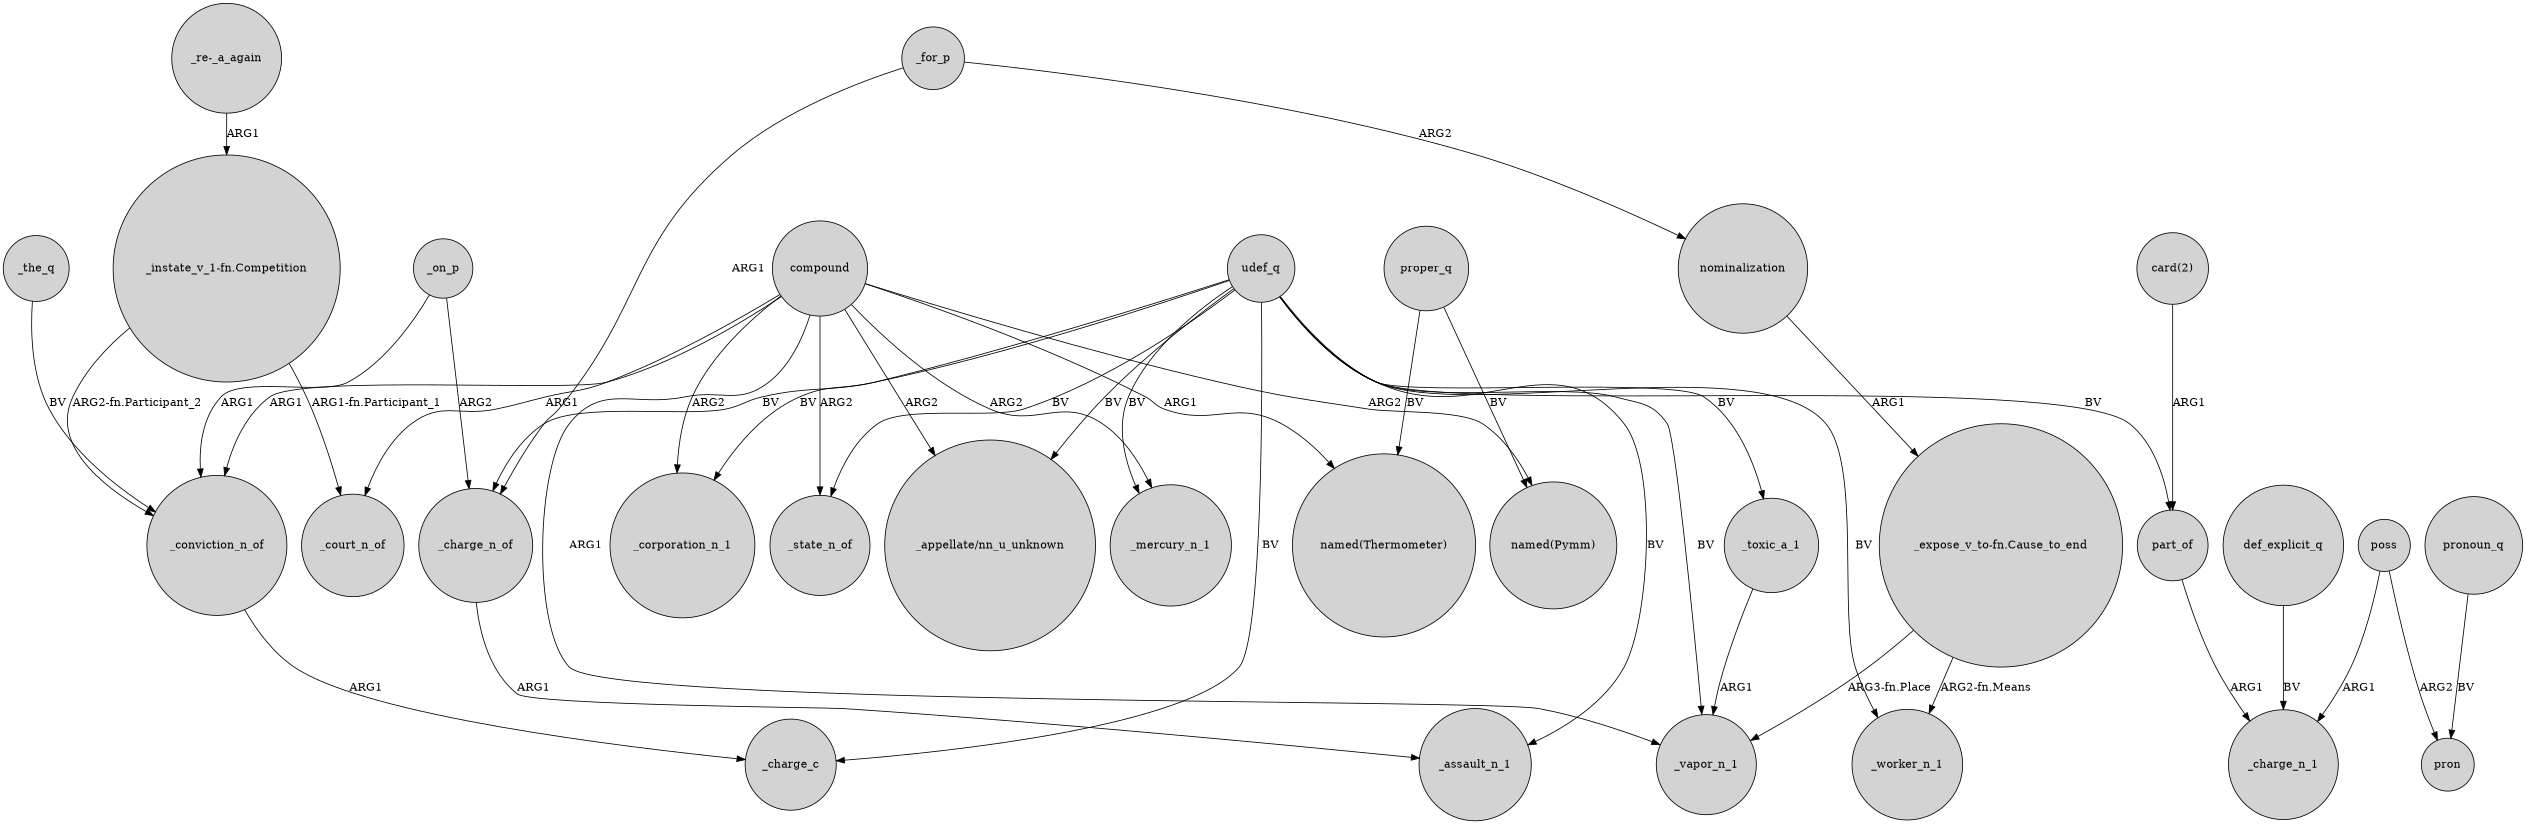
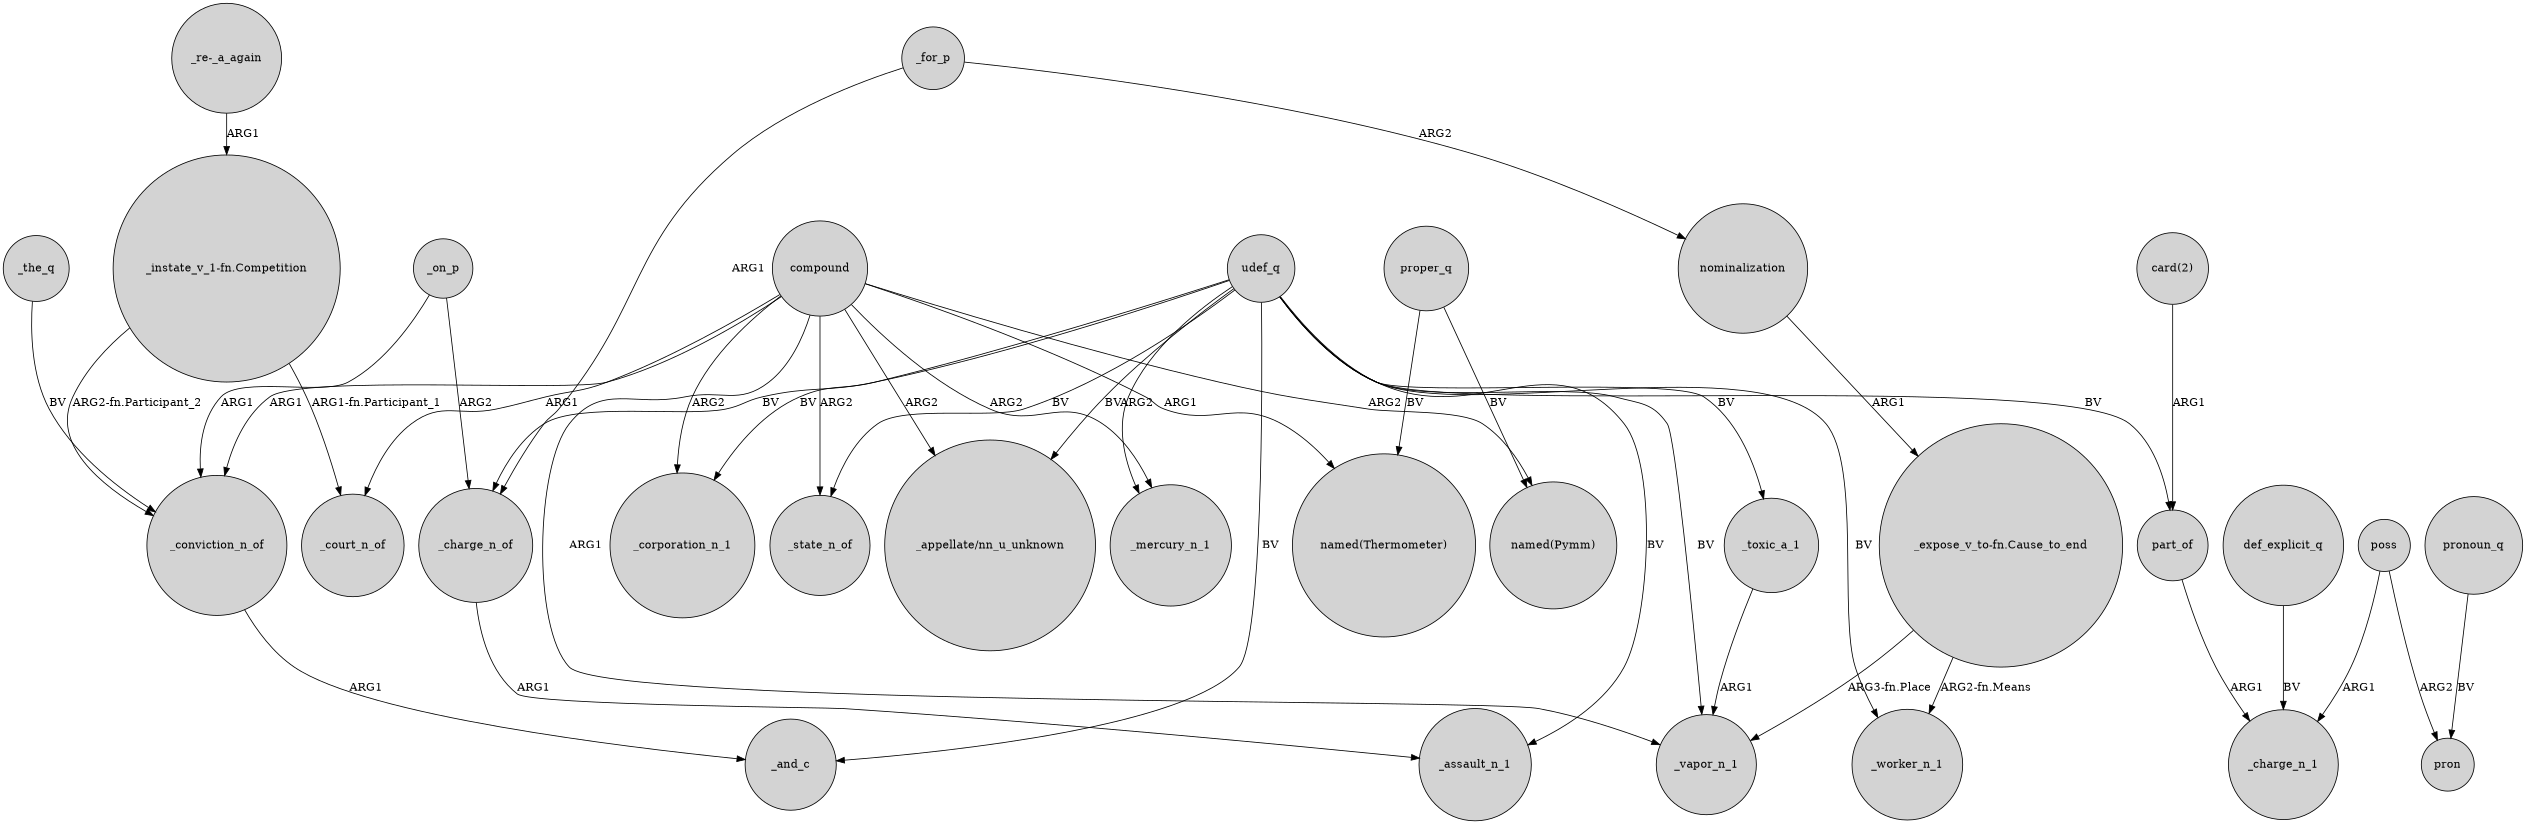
edge "udef_q" -> "_mercury_n_1": label "BV" -> "ARG2"
node "_charge_c": label "_charge_c" -> "_and_c"
